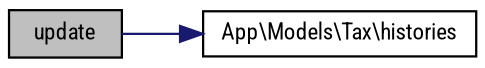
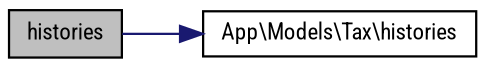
node "update": label "update" -> "histories"
